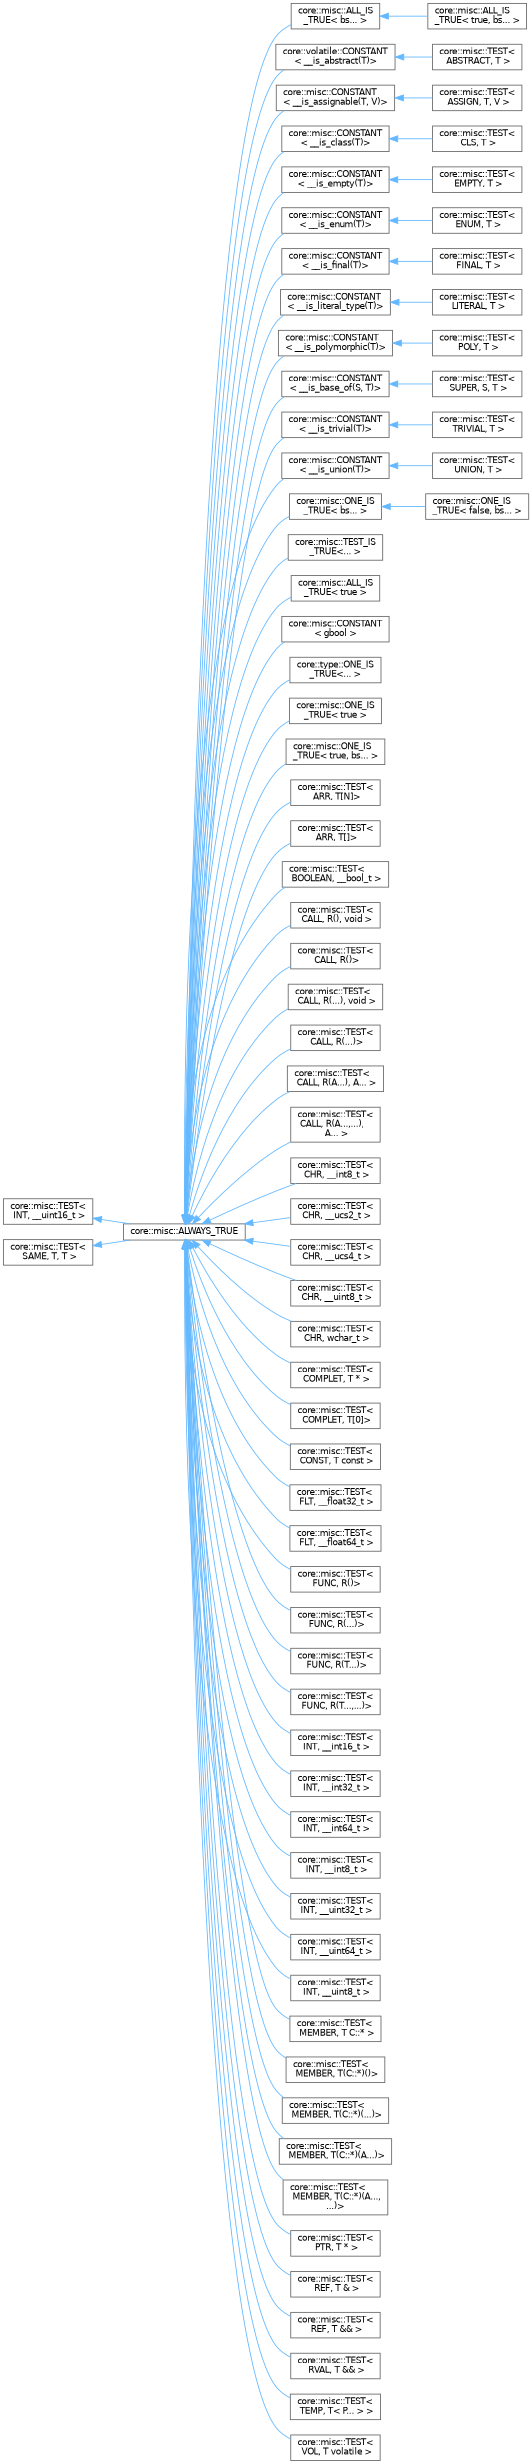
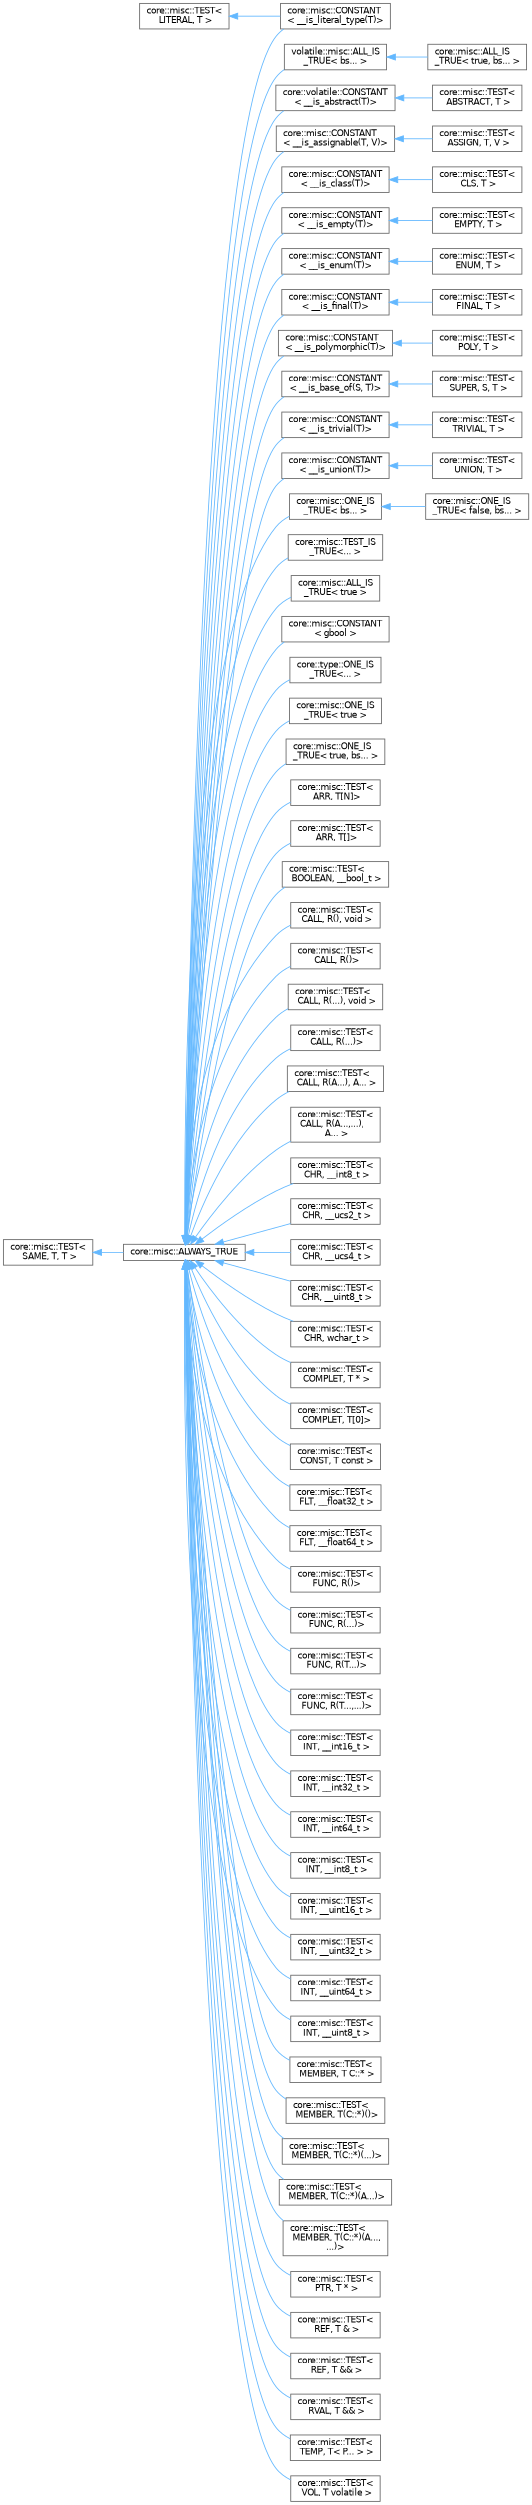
node "core::misc::ALL_IS _TRUE< bs... >": label "core::misc::ALL_IS _TRUE< bs... >" -> "volatile::misc::ALL_IS _TRUE< bs... >"
edge "core::misc::TEST< LITERAL, T >" -> "core::misc::CONSTANT < __is_literal_type(T)>": reversed
edge "core::misc::ALWAYS_TRUE" -> "core::misc::TEST< INT, __uint16_t >": reversed
